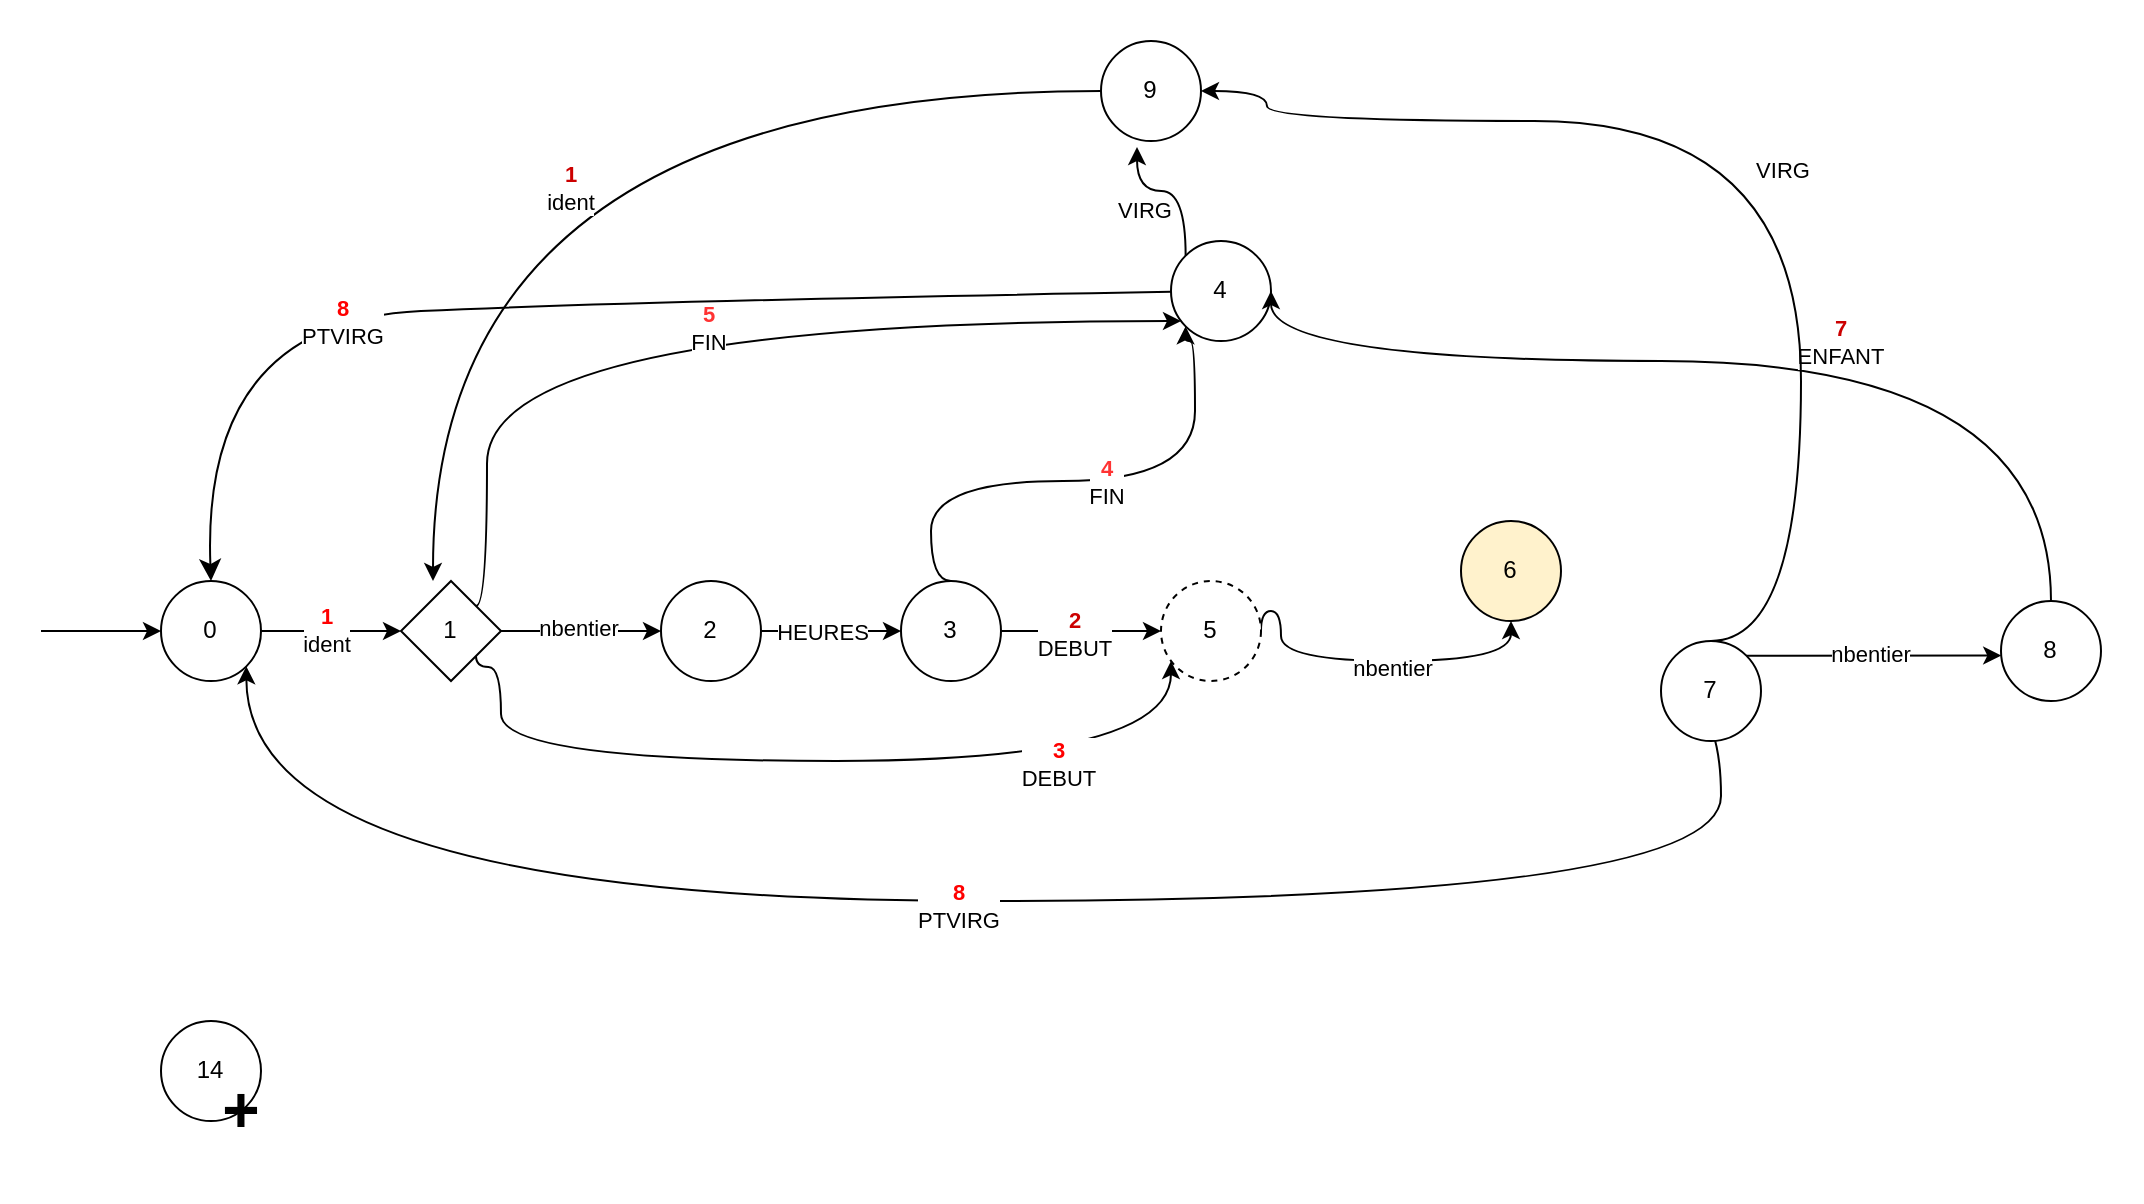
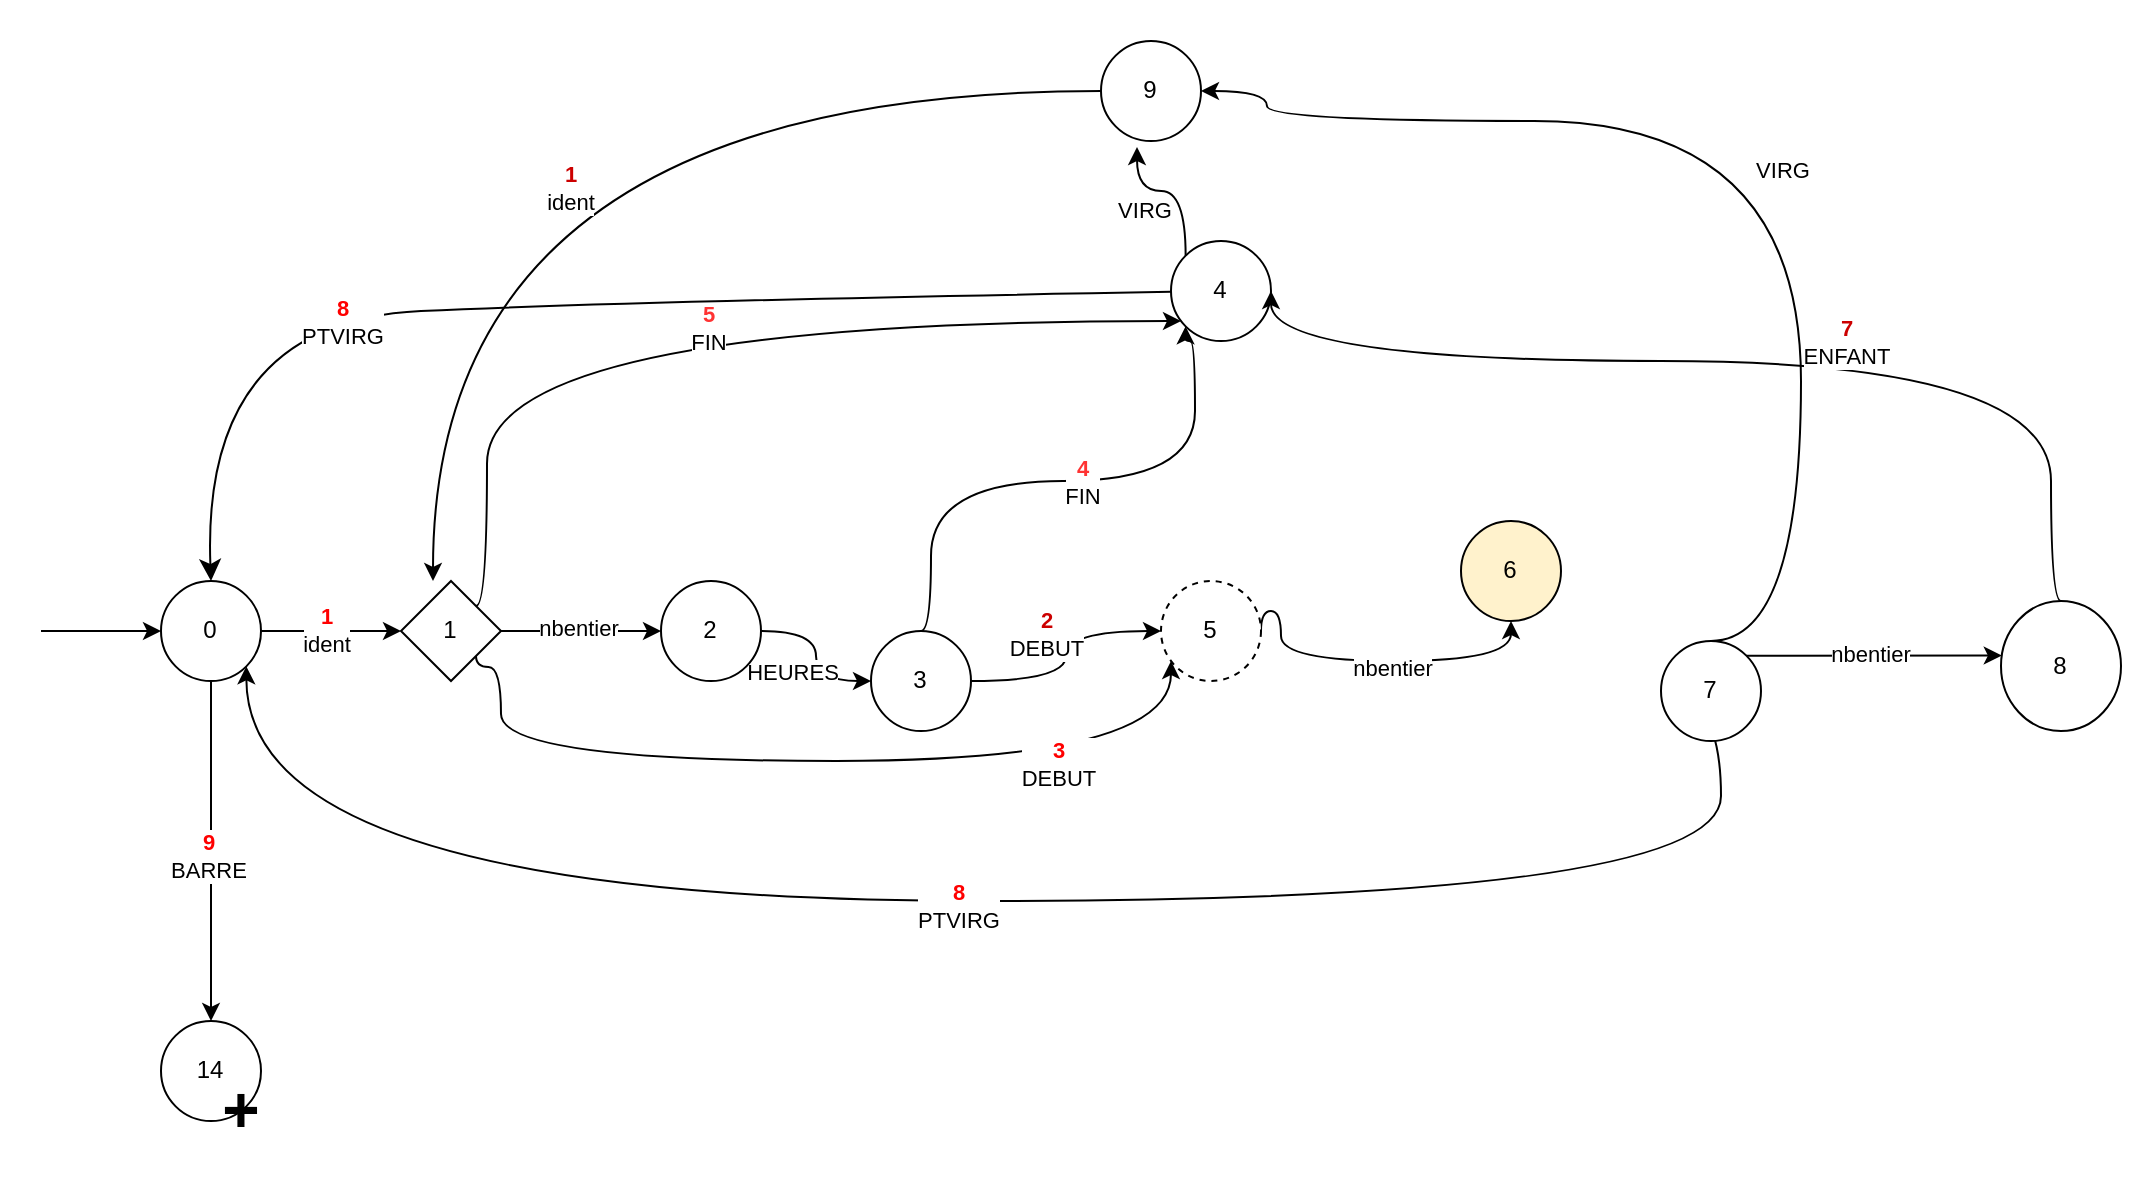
node "3": moved (951, 631) -> (921, 681)
node "8": size 100x100 -> 120x130
edge "0" -> "14": added, label "9 BARRE"
